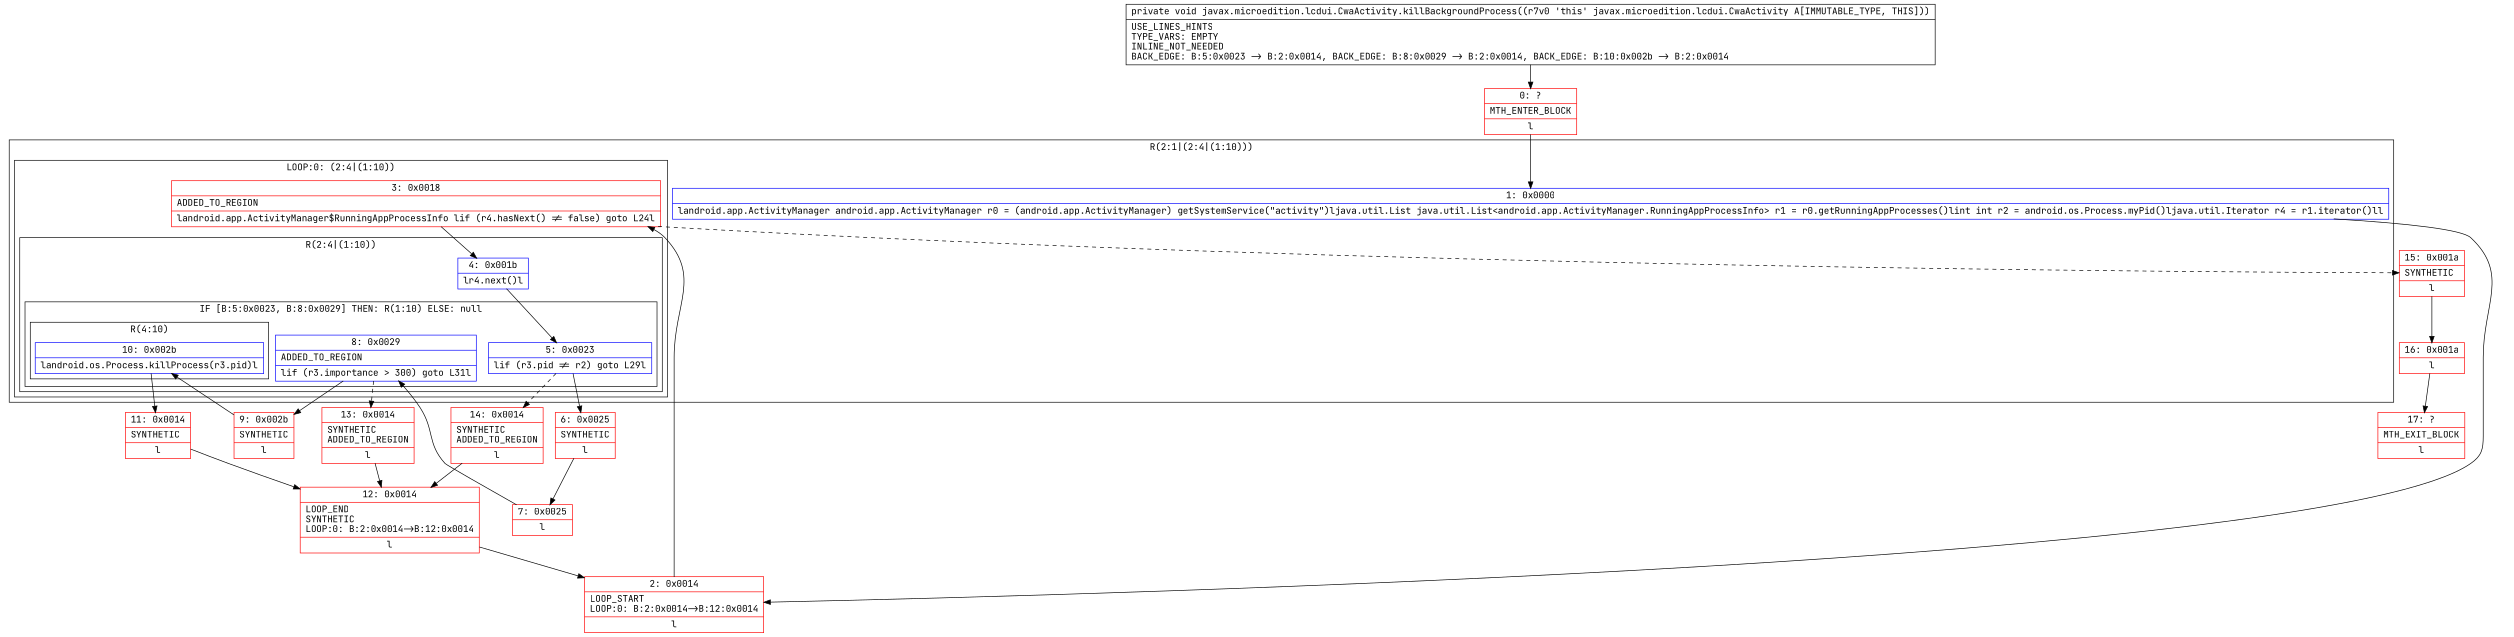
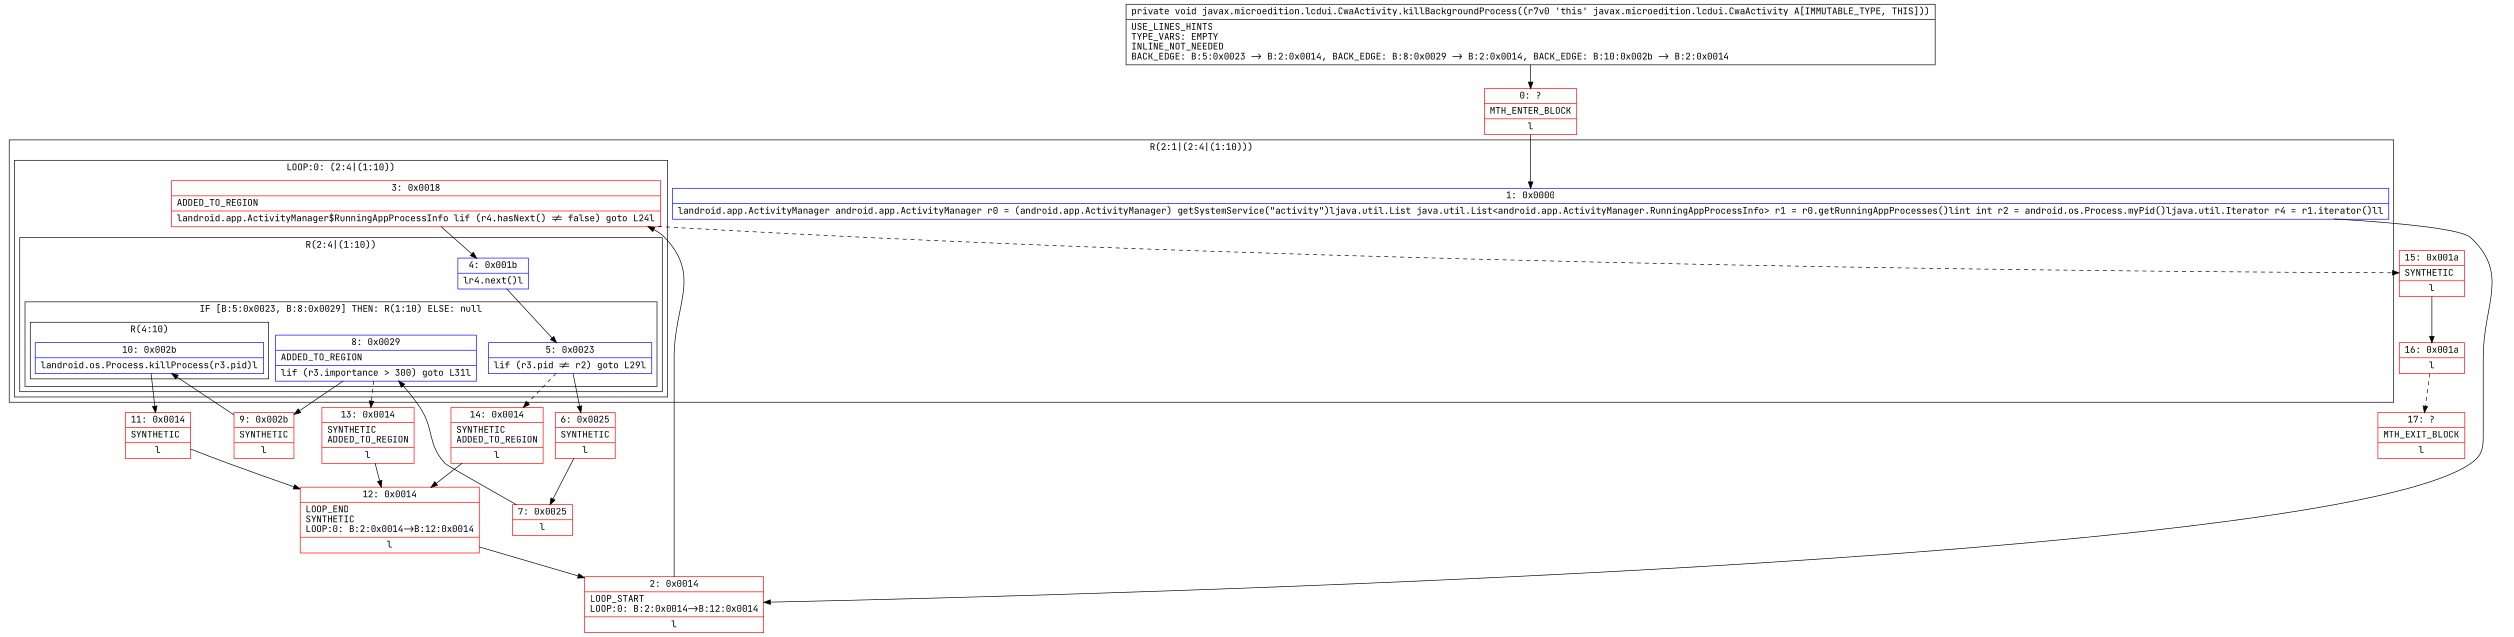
edge "16: 0x001a" -> "17: ?": style solid -> dashed
